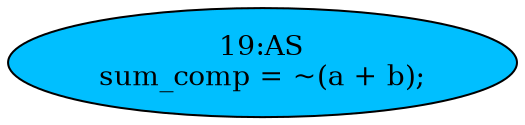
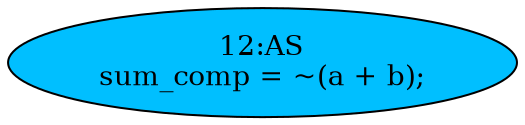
node "19:AS sum_comp = ~(a + b);": label "19:AS sum_comp = ~(a + b);" -> "12:AS sum_comp = ~(a + b);"
